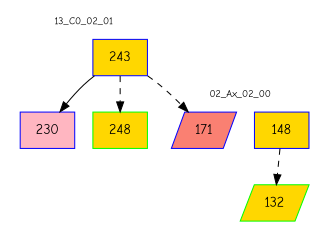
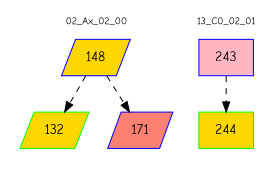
node "243": fillcolor gold -> lightpink
edge "243" -> "171": now "148" -> "171"
node "230": removed
node "248": label "248" -> "244"
node "148": shape box -> parallelogram
